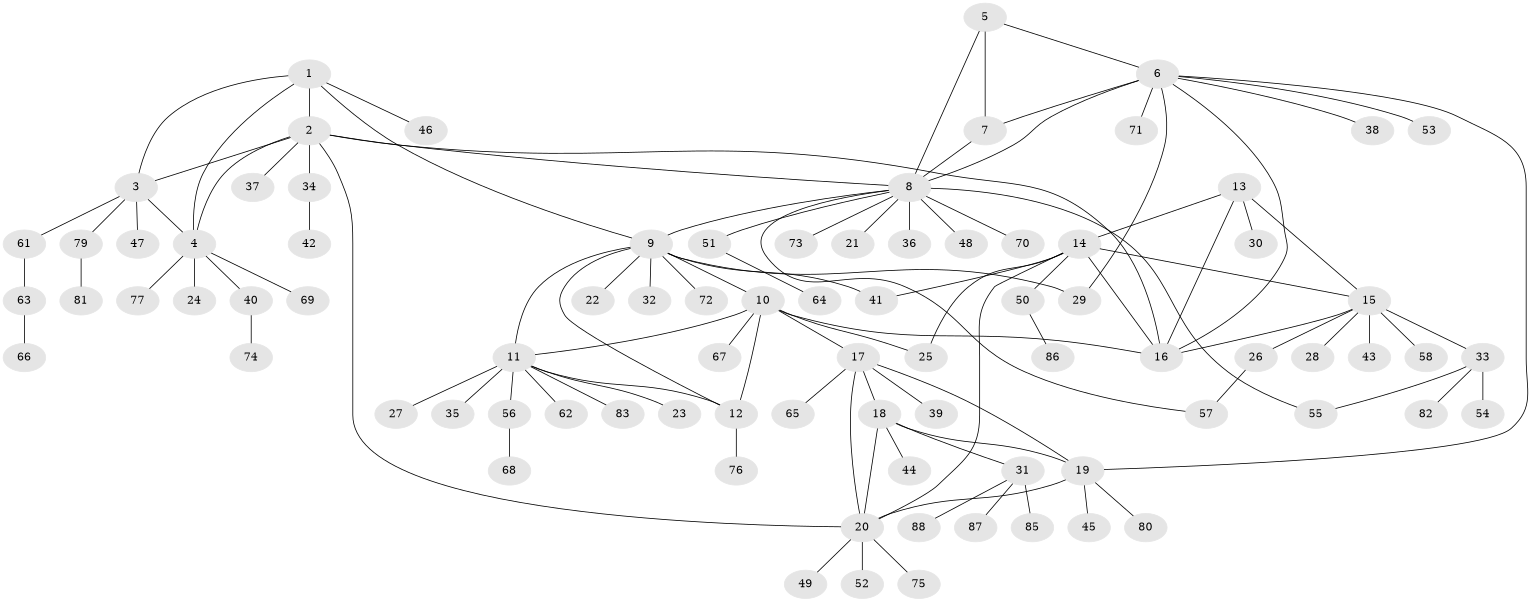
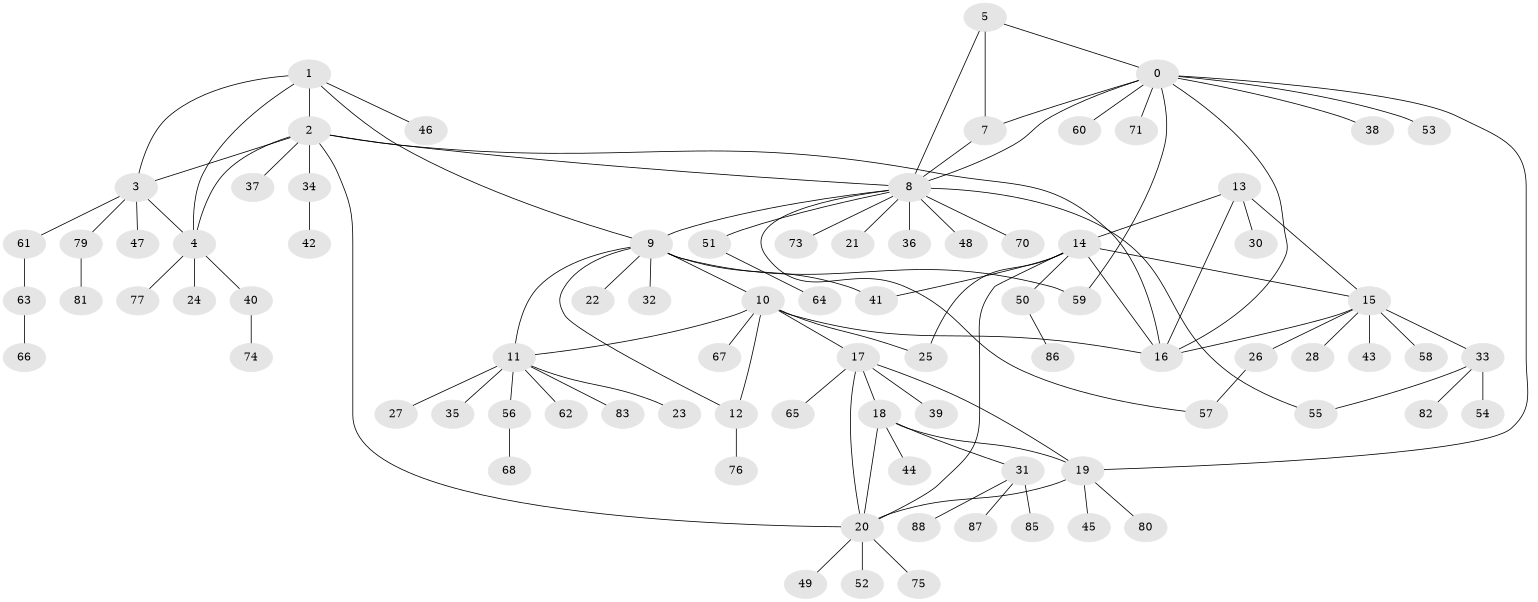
node "6": label "6" -> "0"
node "60": added
node "69": removed
node "72": removed
node "29": label "29" -> "59"
edge "11" -- "12": removed
